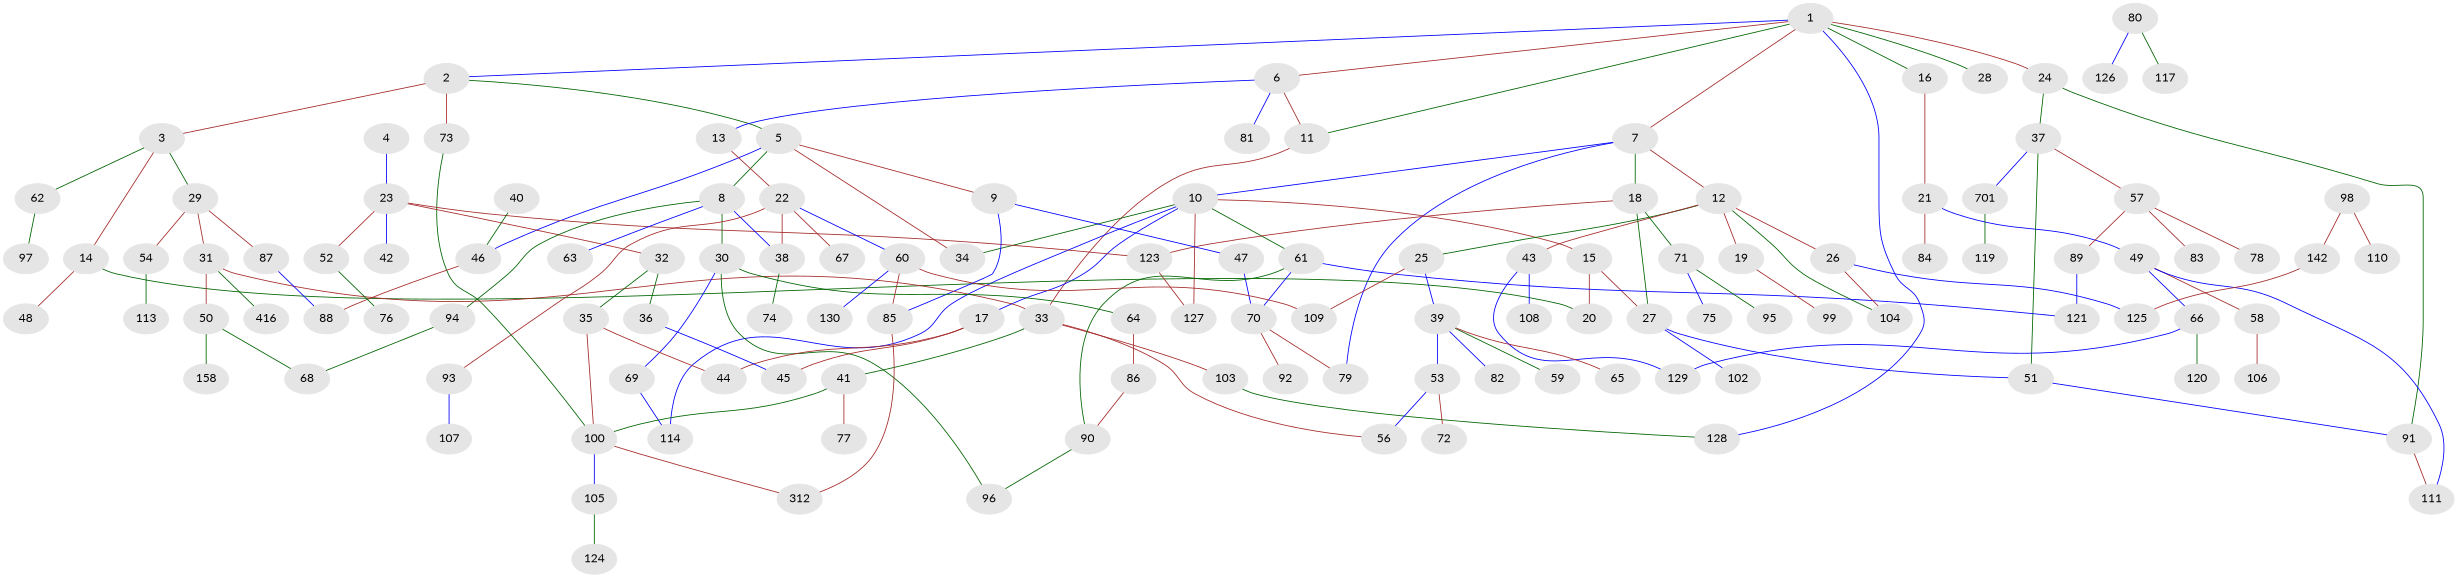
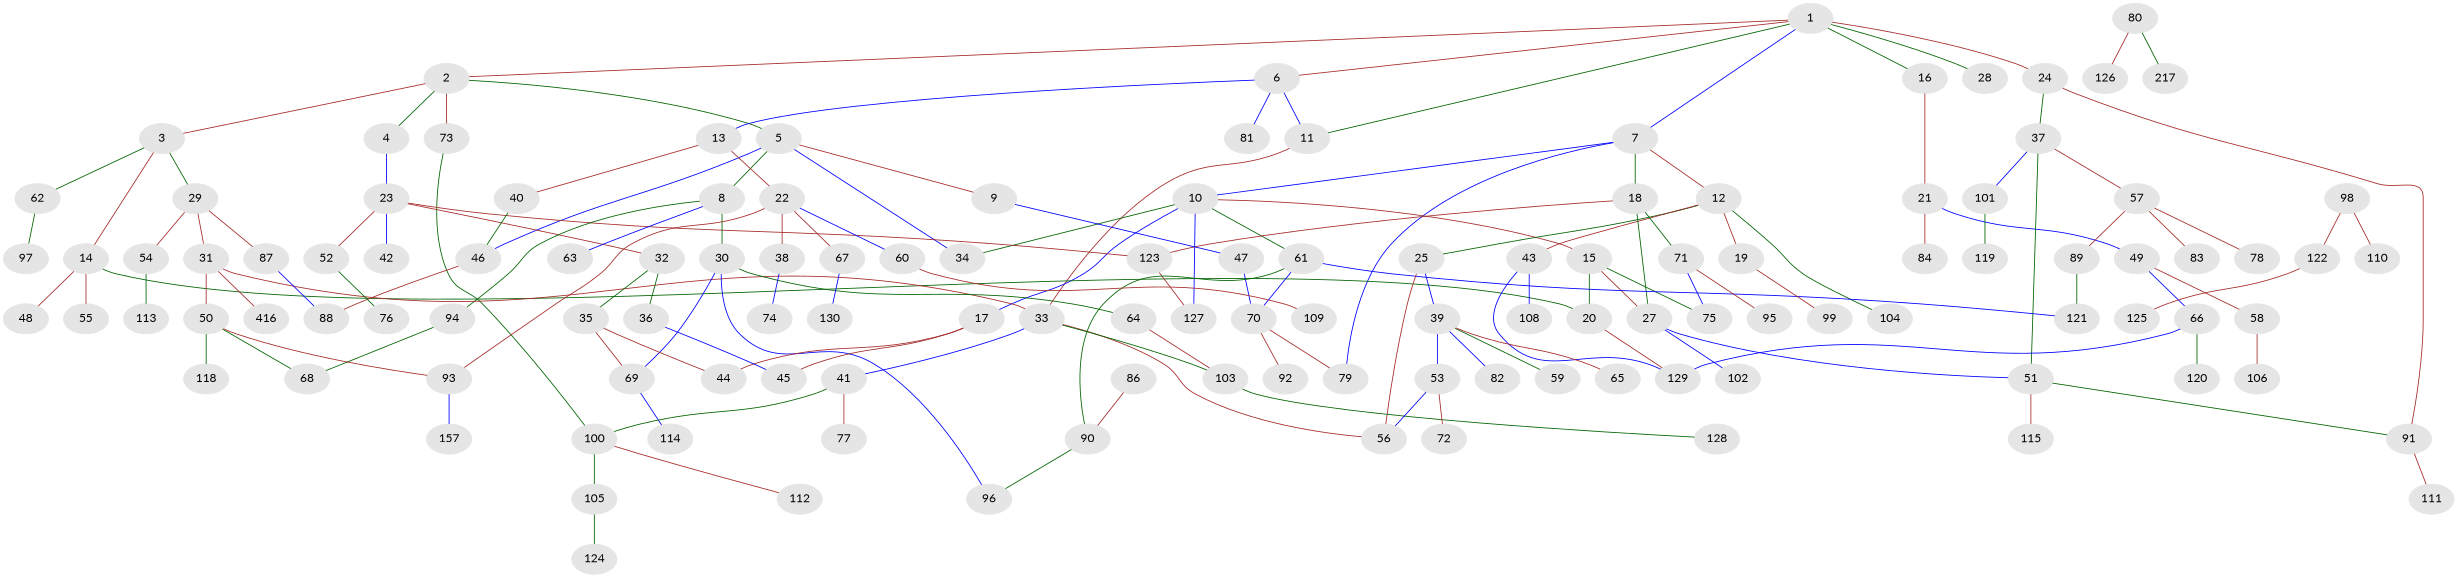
edge "1" -- "2": color blue -> brown
edge "80" -- "126": color blue -> brown
edge "1" -- "7": color brown -> blue
node "117": label "117" -> "217"
edge "2" -- "4": added
edge "6" -- "11": color brown -> blue
edge "13" -- "40": added
edge "24" -- "91": color darkgreen -> brown
edge "5" -- "34": color brown -> blue
node "701": label "701" -> "101"
edge "8" -- "38": removed
edge "10" -- "127": color brown -> blue
node "26": removed
node "142": label "142" -> "122"
edge "1" -- "128": removed
edge "31" -- "416": color darkgreen -> brown
edge "15" -- "20": color brown -> darkgreen
edge "15" -- "75": added
edge "38" -- "74": color darkgreen -> blue
edge "71" -- "95": color darkgreen -> brown
edge "89" -- "121": color blue -> darkgreen
edge "25" -- "109": now "25" -- "56"
edge "60" -- "130": now "67" -- "130"
node "55": added
node "85": removed
edge "49" -- "111": removed
edge "10" -- "114": removed
edge "20" -- "129": added
edge "33" -- "103": color brown -> darkgreen
edge "33" -- "41": color darkgreen -> blue
edge "64" -- "86": now "64" -- "103"
edge "50" -- "93": added
edge "30" -- "96": color darkgreen -> blue
node "158": label "158" -> "118"
edge "35" -- "100": now "35" -- "69"
edge "51" -- "91": color blue -> darkgreen
node "107": label "107" -> "157"
node "115": added
edge "100" -- "105": color blue -> darkgreen
node "312": label "312" -> "112"
